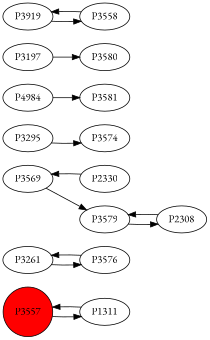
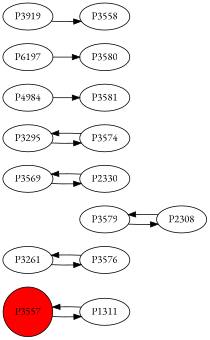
edge "P3558" -> "P3919": removed
node "P3197": label "P3197" -> "P6197"
edge "P3574" -> "P3295": added
edge "P3569" -> "P3579": now "P3569" -> "P2330"
